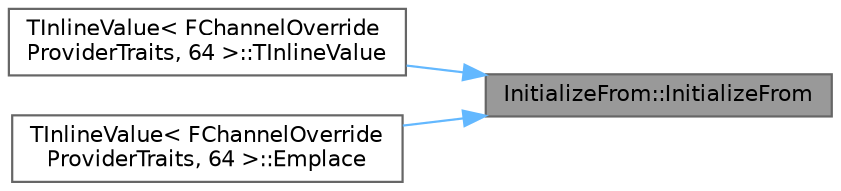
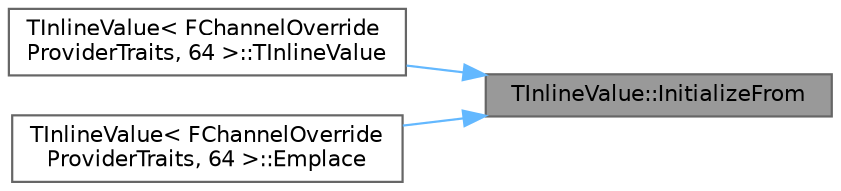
node "InitializeFrom::InitializeFrom": label "InitializeFrom::InitializeFrom" -> "TInlineValue::InitializeFrom"
